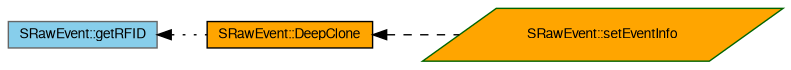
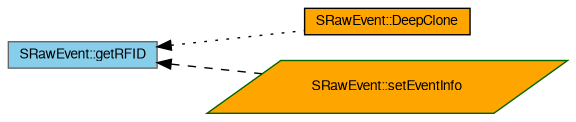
edge "SRawEvent::setEventInfo" -> "SRawEvent::DeepClone": now "SRawEvent::setEventInfo" -> "SRawEvent::getRFID"
